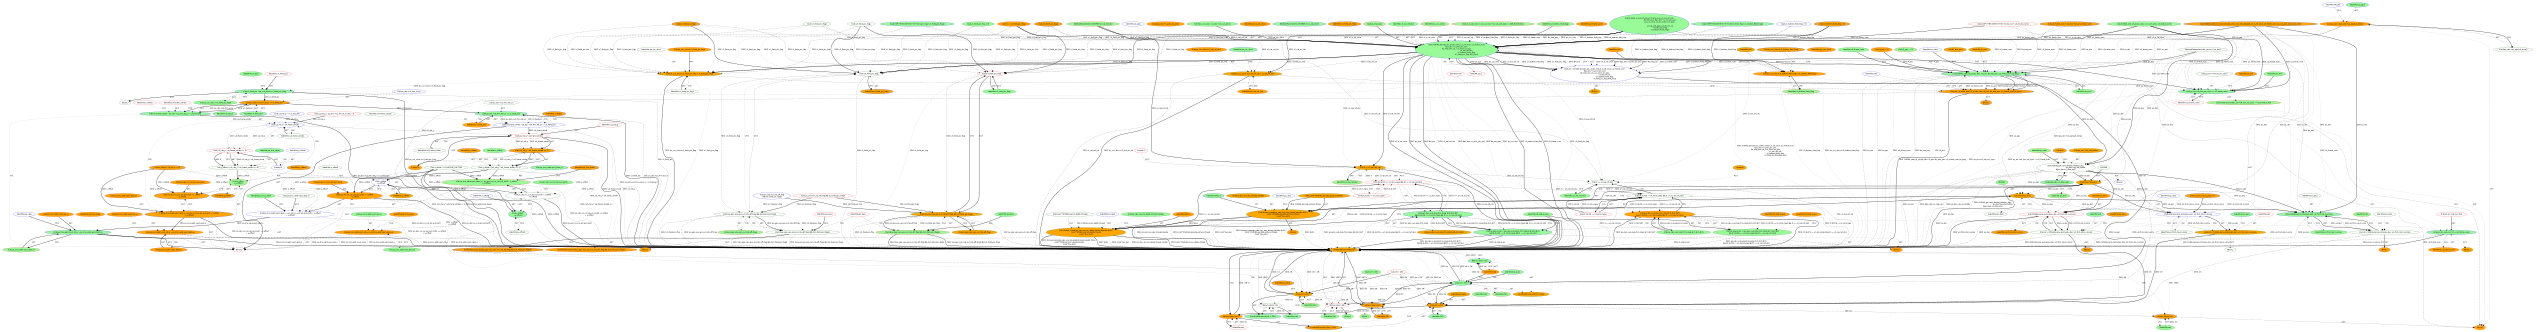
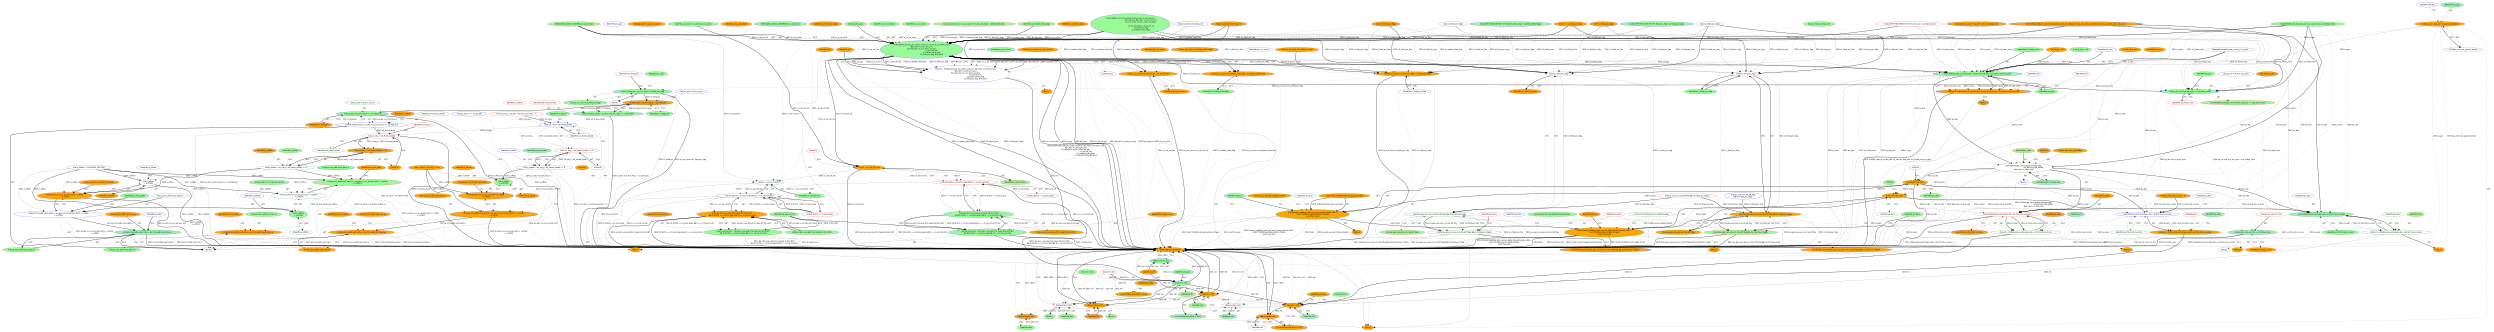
edge "(MethodParameterIn,dec_struct_t *ps_dec)" -> "(Call,ih264d_parse_pslice(ps_dec, u2_first_mb_in_slice))": added, label "DDG: ps_dec"
edge "(Call,ps_dec->s_cur_pic.pu1_buf2 + x_offset + y_offset)" -> "(MethodReturn,WORD32)": removed, label "DDG: ps_dec->s_cur_pic.pu1_buf2"
